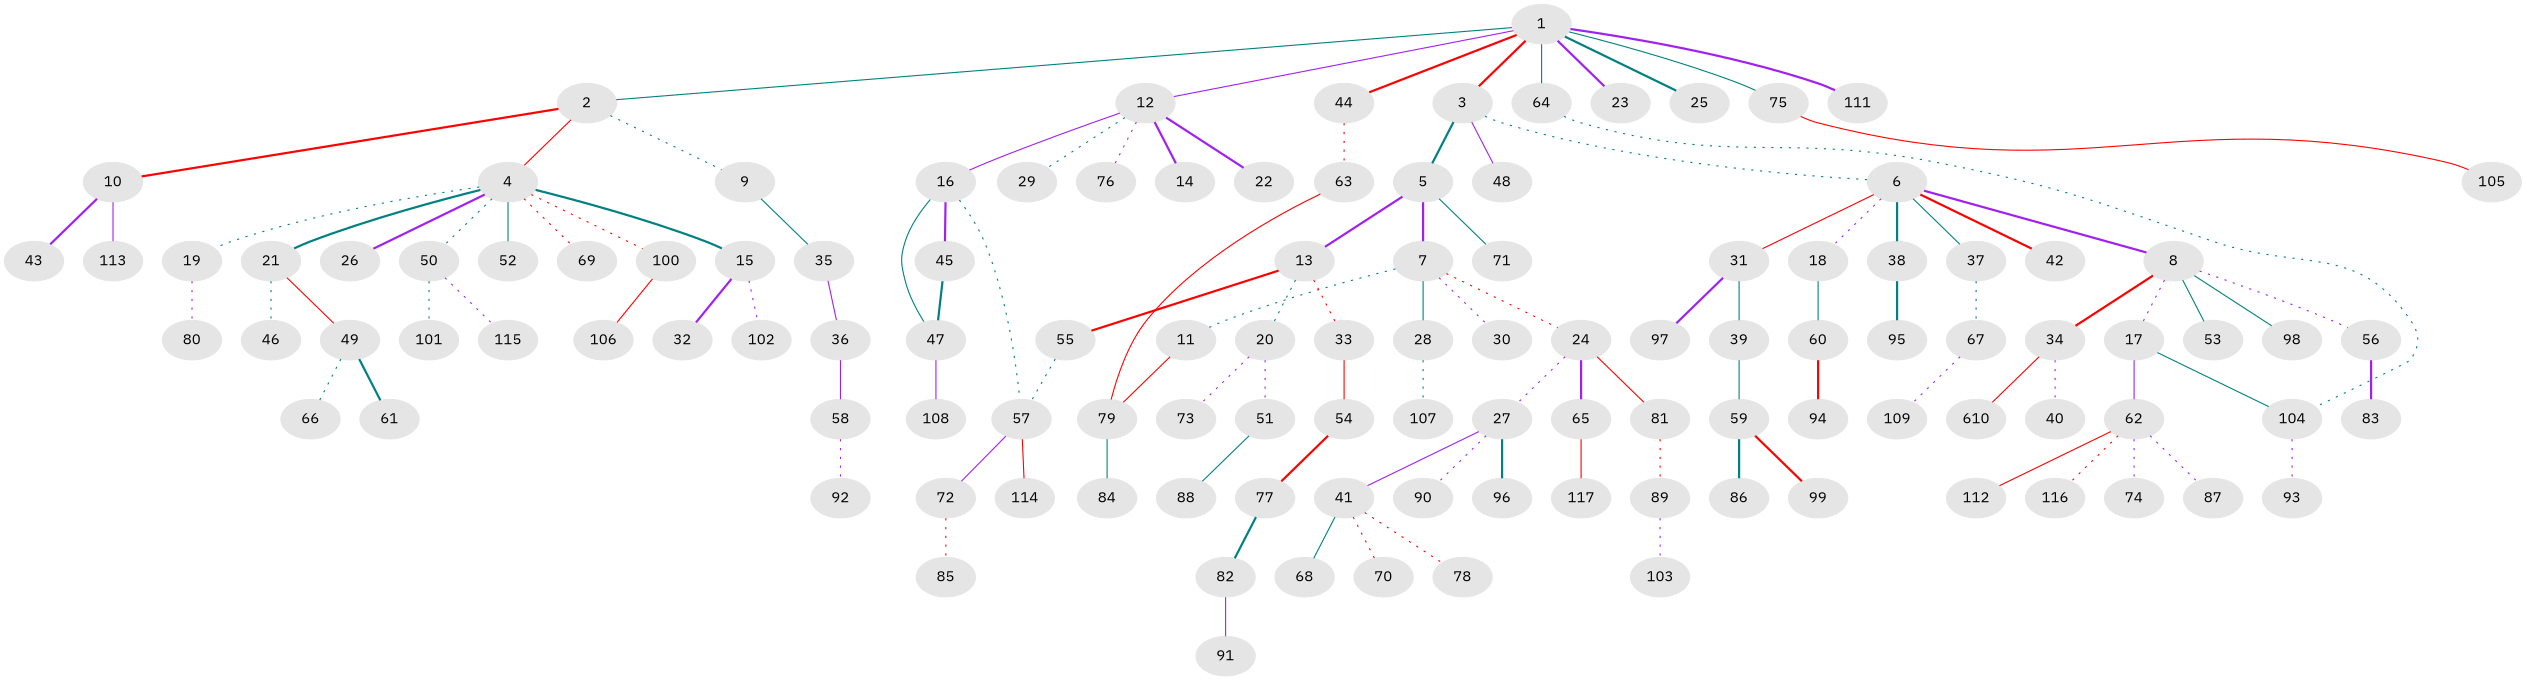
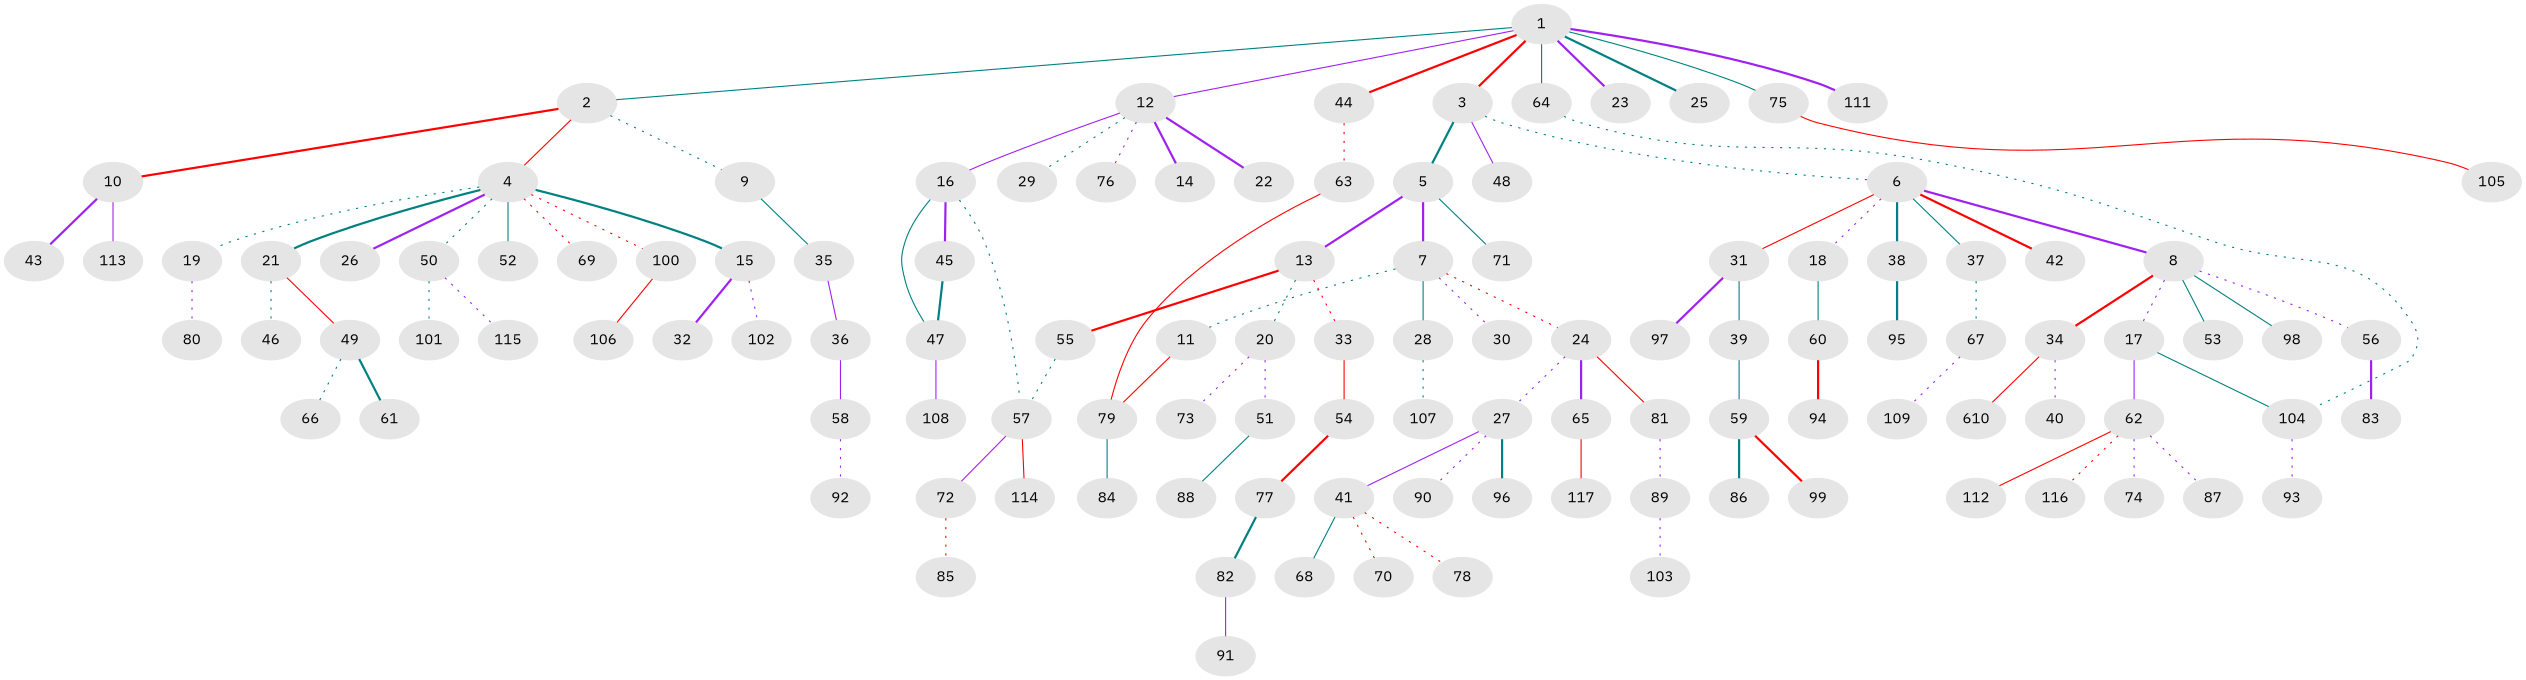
edge "81" -- "89": color red -> purple
